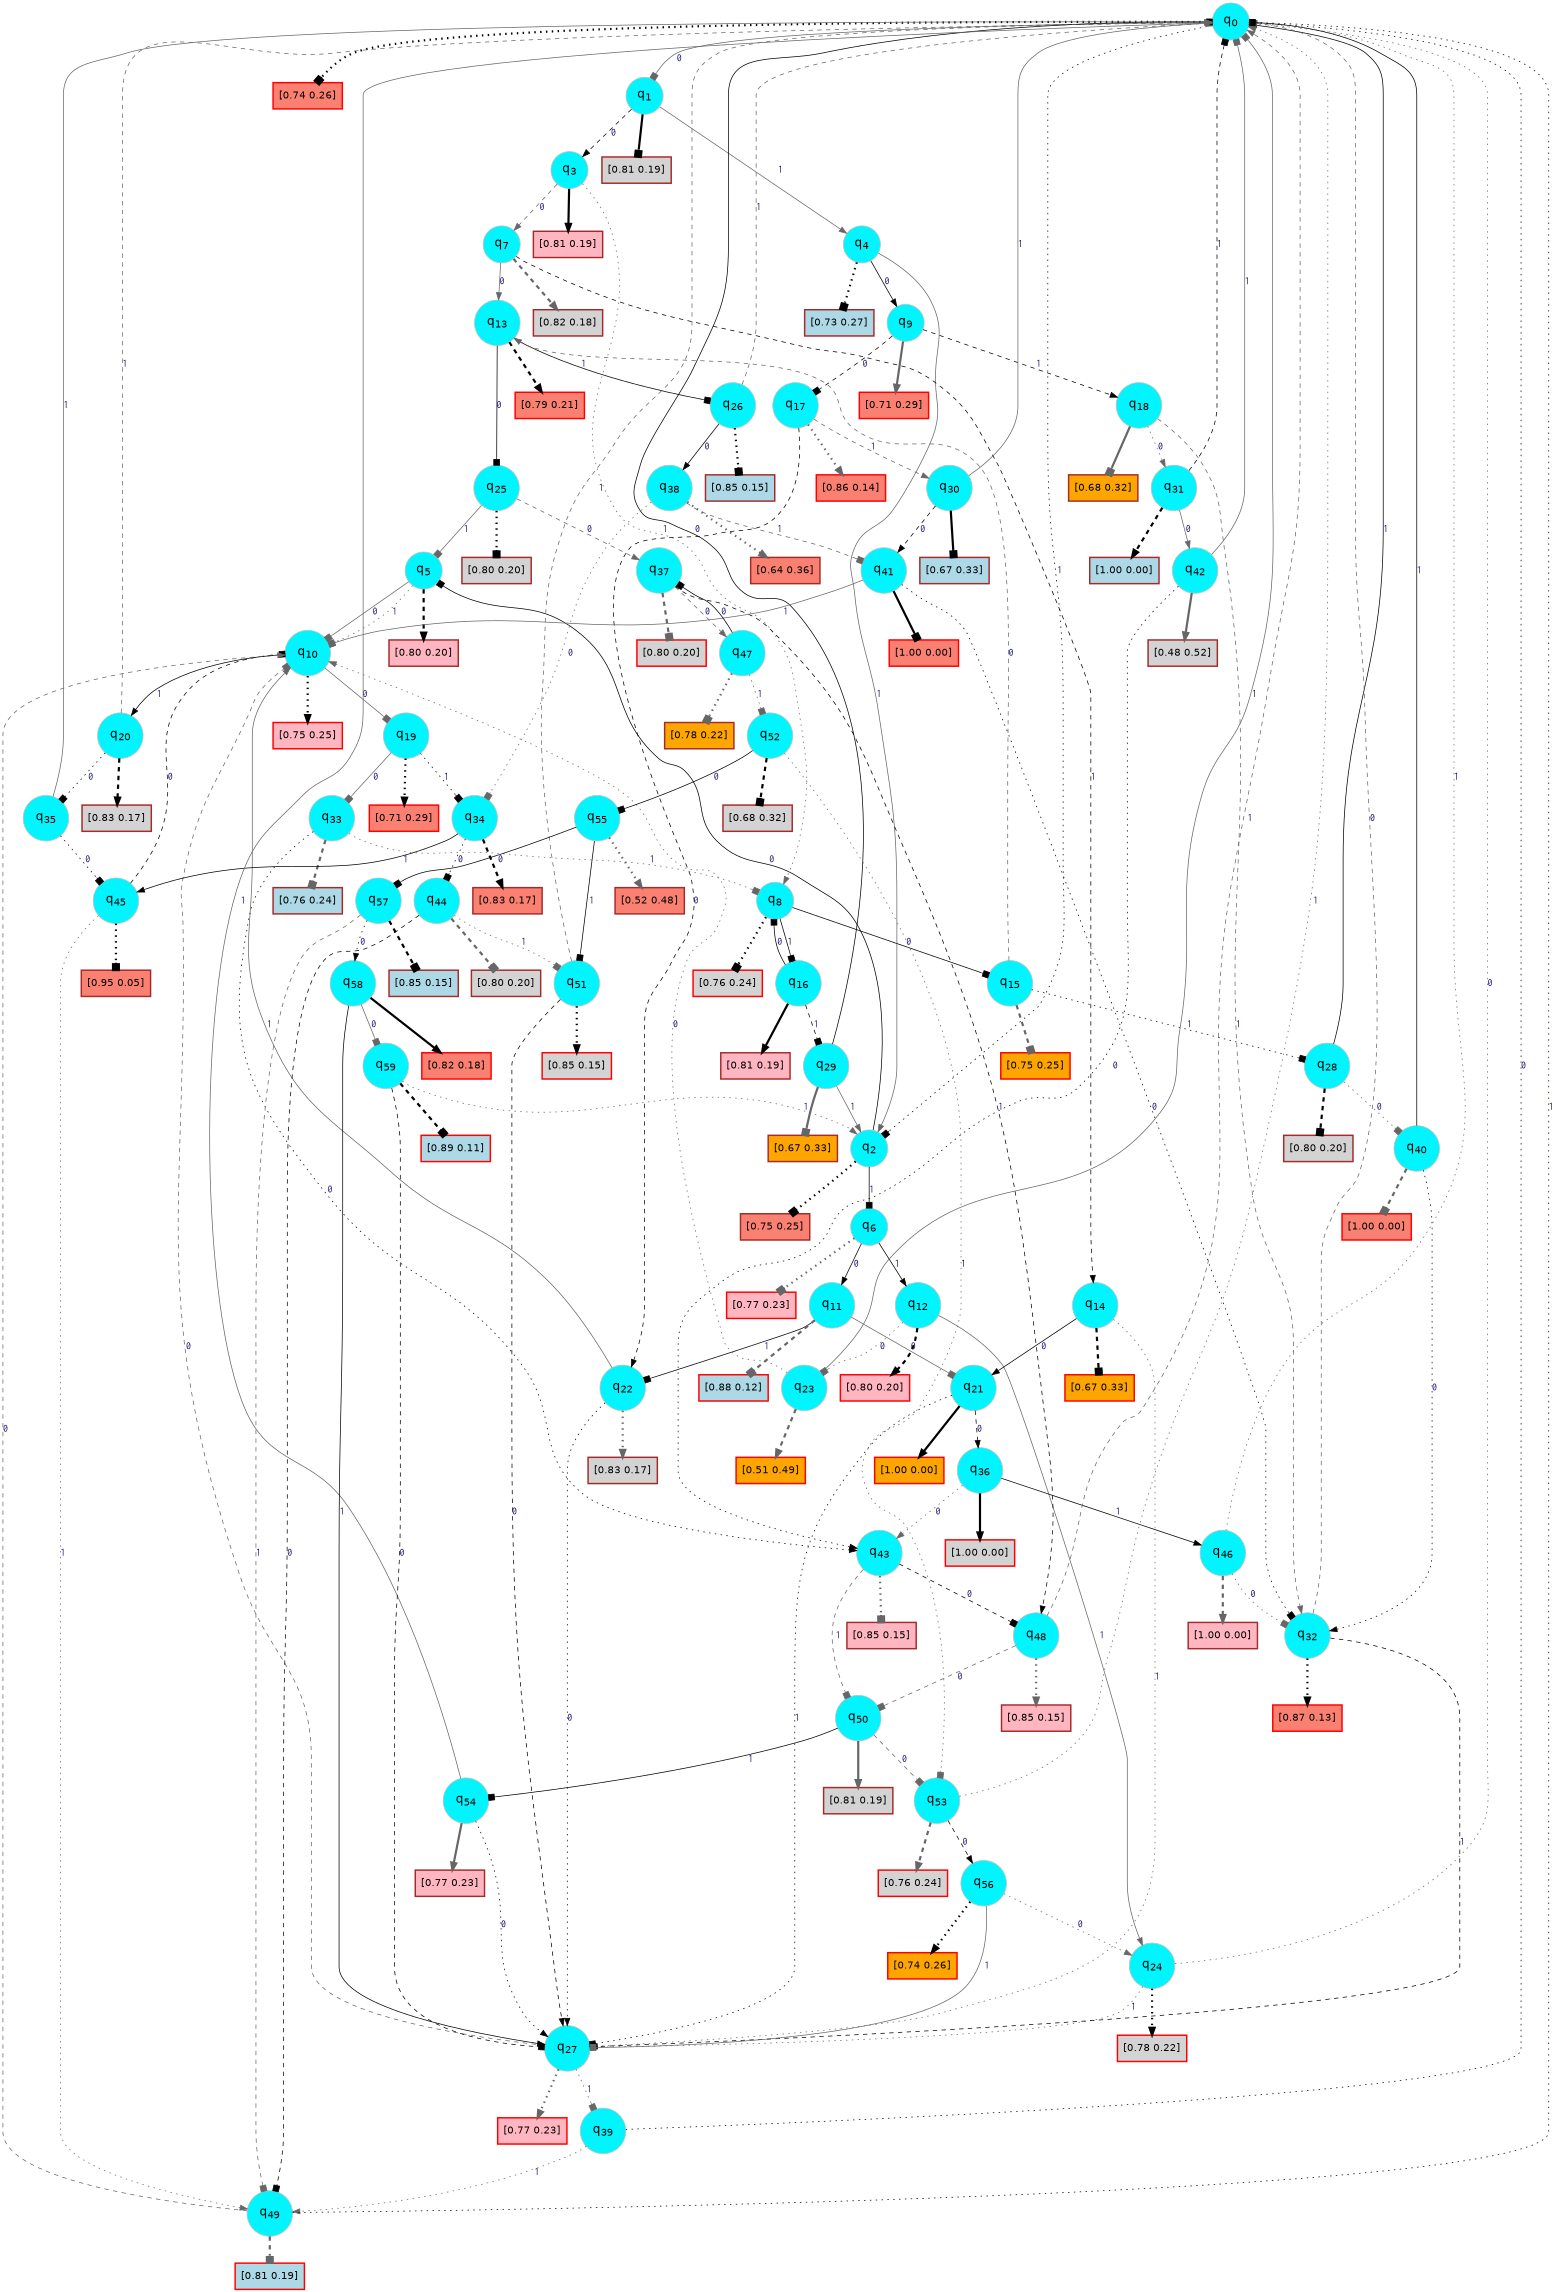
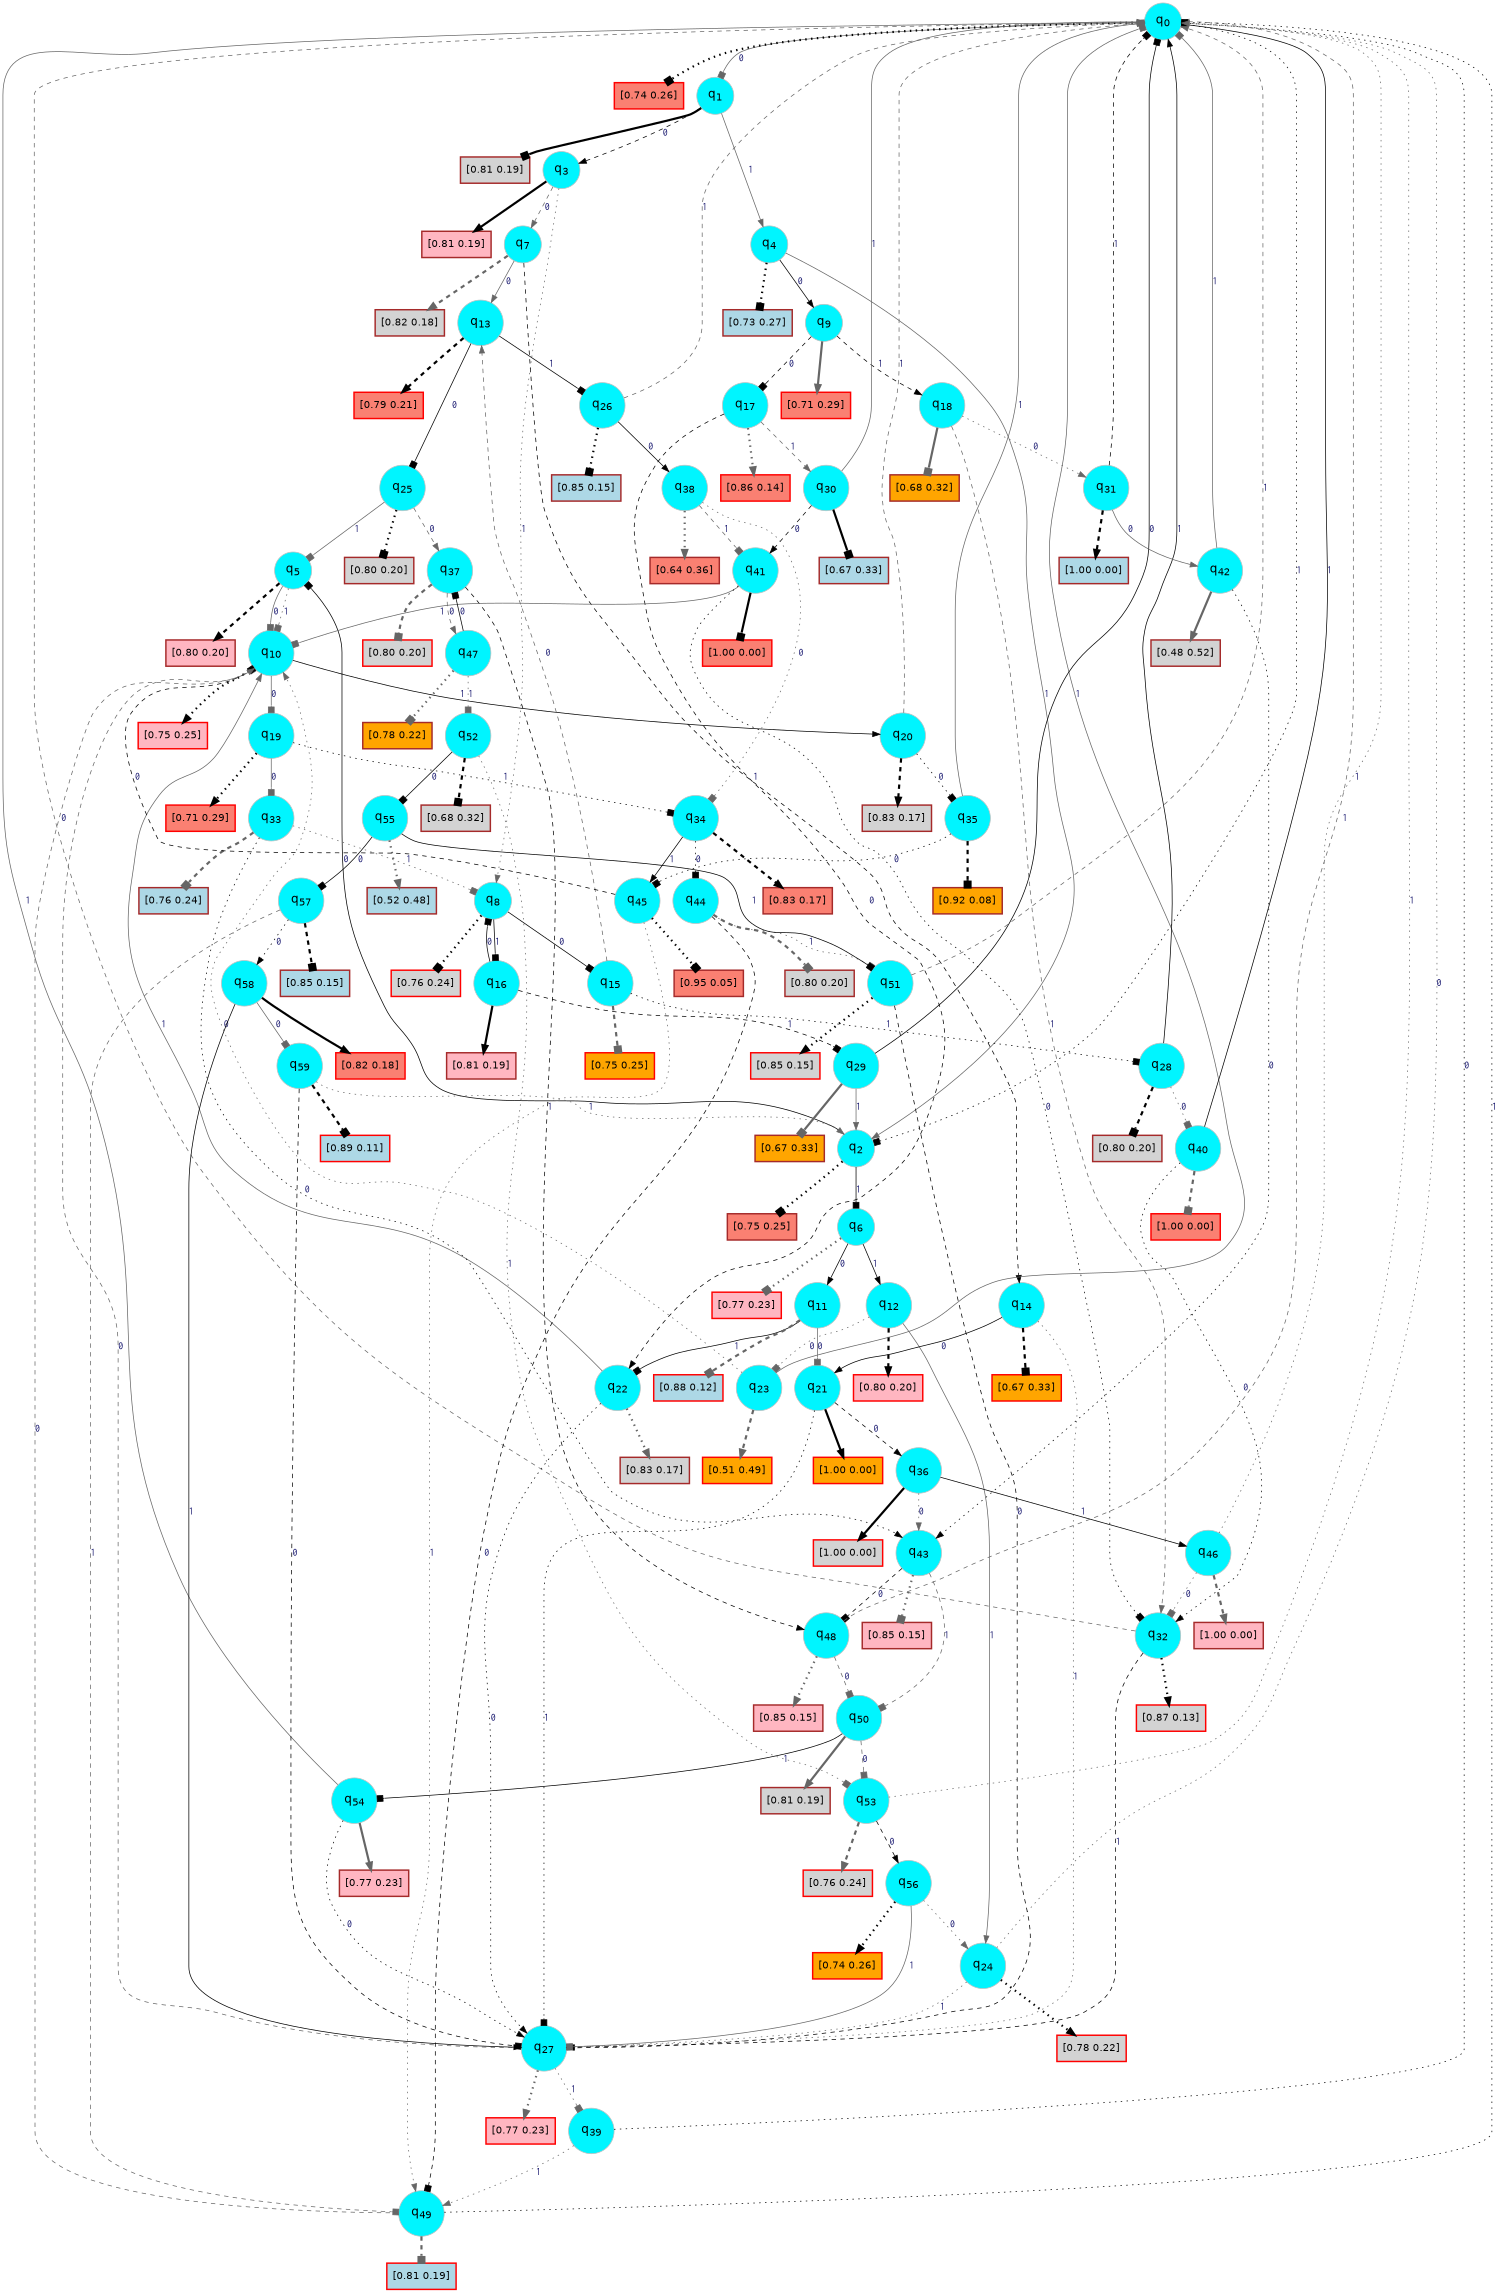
node "[0.52 0.48]": fillcolor salmon -> lightblue
node "[0.92 0.08]": added
node "[0.87 0.13]": fillcolor salmon -> lightgrey
